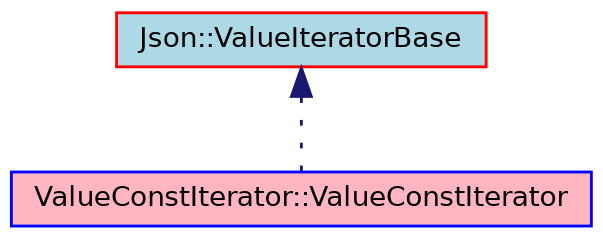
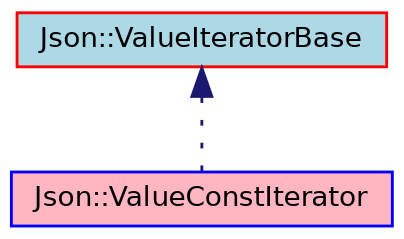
node "ValueConstIterator::ValueConstIterator": label "ValueConstIterator::ValueConstIterator" -> "Json::ValueConstIterator"
